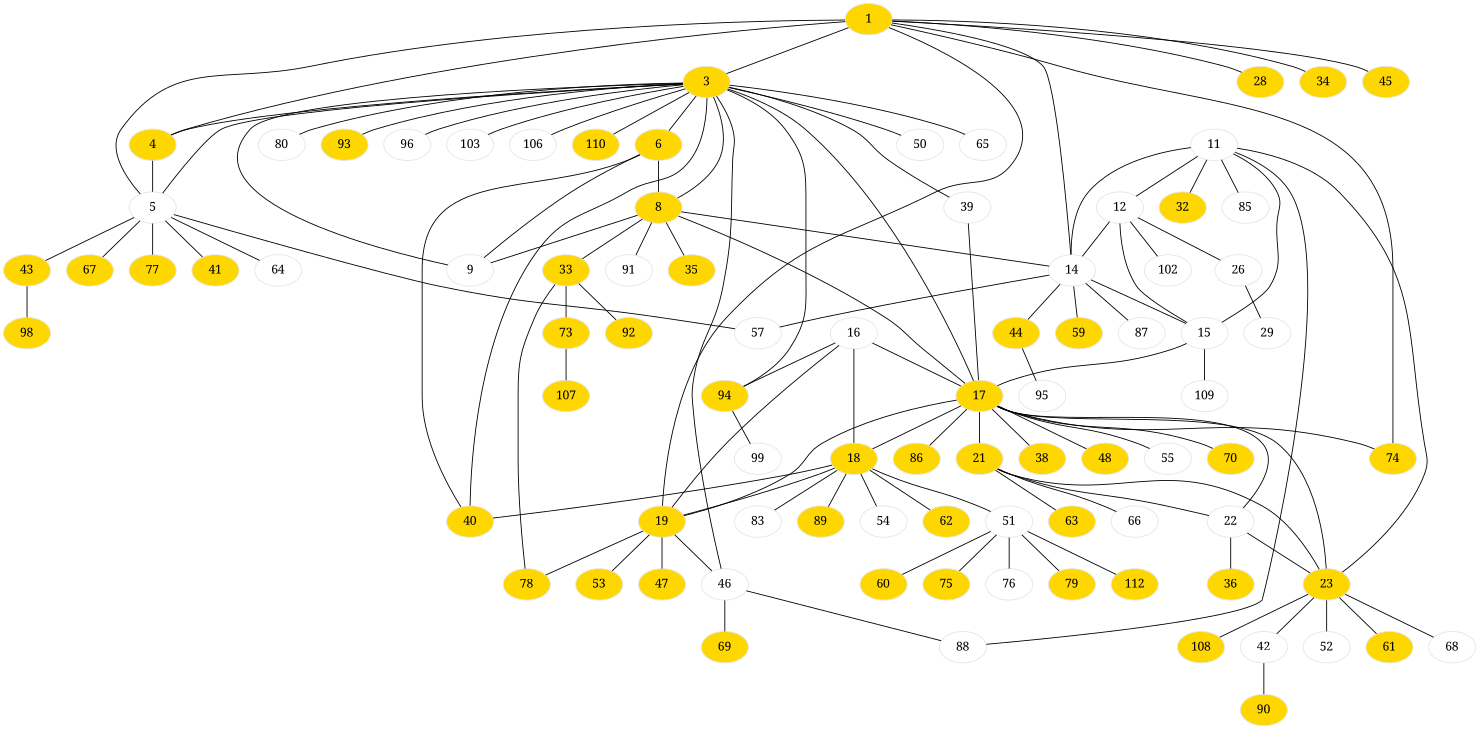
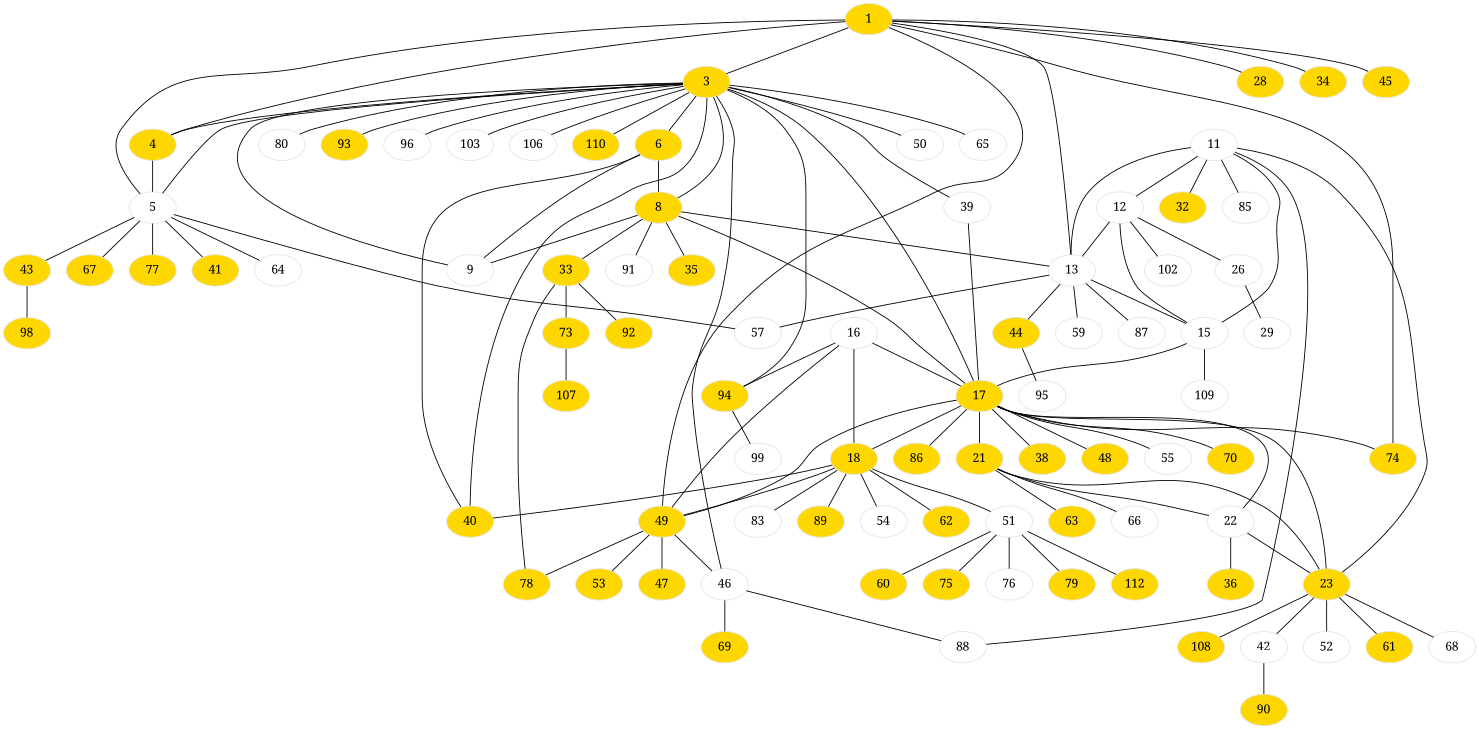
node "14": label "14" -> "13"
node "59": fillcolor gold -> white
node "19": label "19" -> "49"
